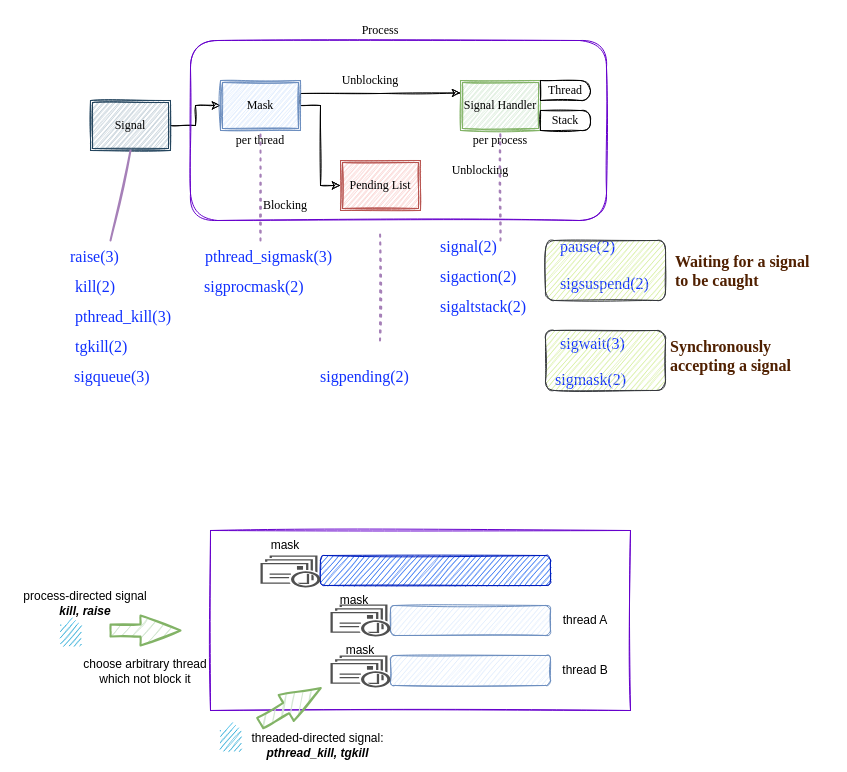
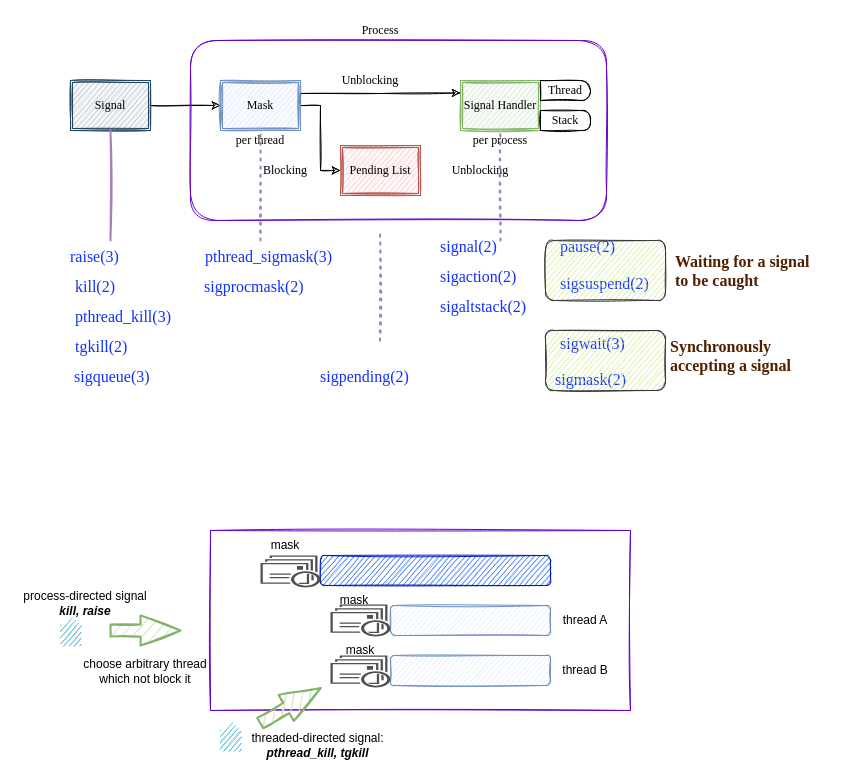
node "Signal": moved (131, 126) -> (111, 106)
node "Pending List": moved (381, 186) -> (381, 171)
node "Blocking": moved (286, 206) -> (286, 171)
